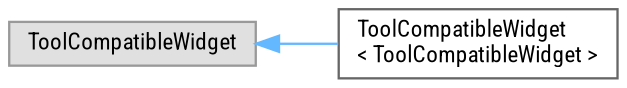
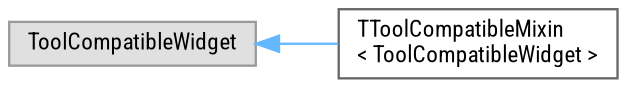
node "ToolCompatibleWidget < ToolCompatibleWidget >": label "ToolCompatibleWidget < ToolCompatibleWidget >" -> "TToolCompatibleMixin < ToolCompatibleWidget >"
